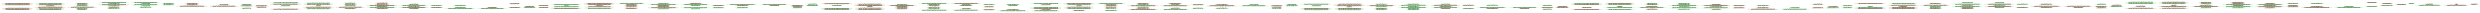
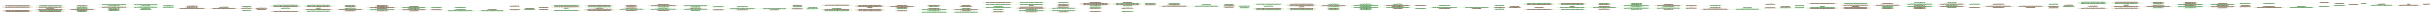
node "131 GoogLeNet/Inception[b4]/Sequential[b2]/ReLU[5]/RELU": removed
